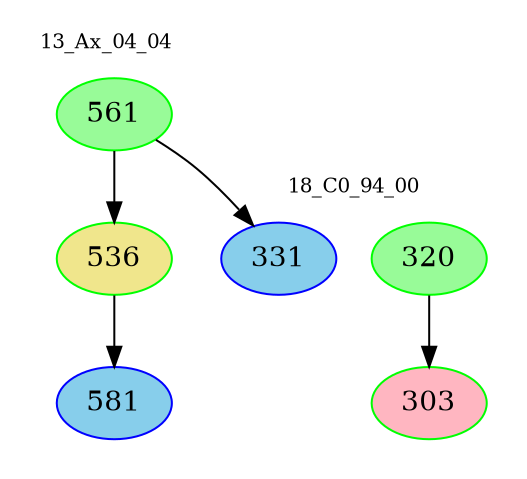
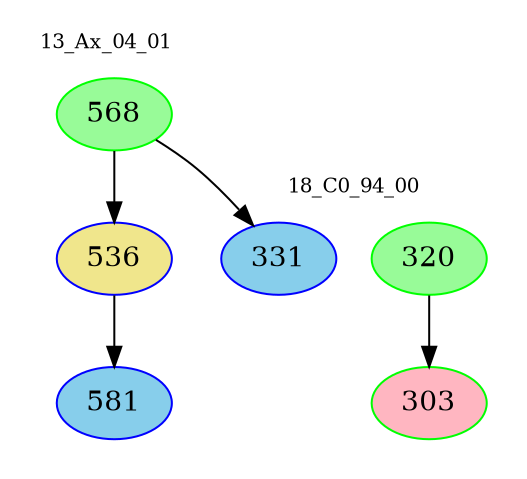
cluster "13_Ax_04_04": label "13_Ax_04_04" -> "13_Ax_04_01"
node "561": label "561" -> "568"
node "536": color green -> blue
